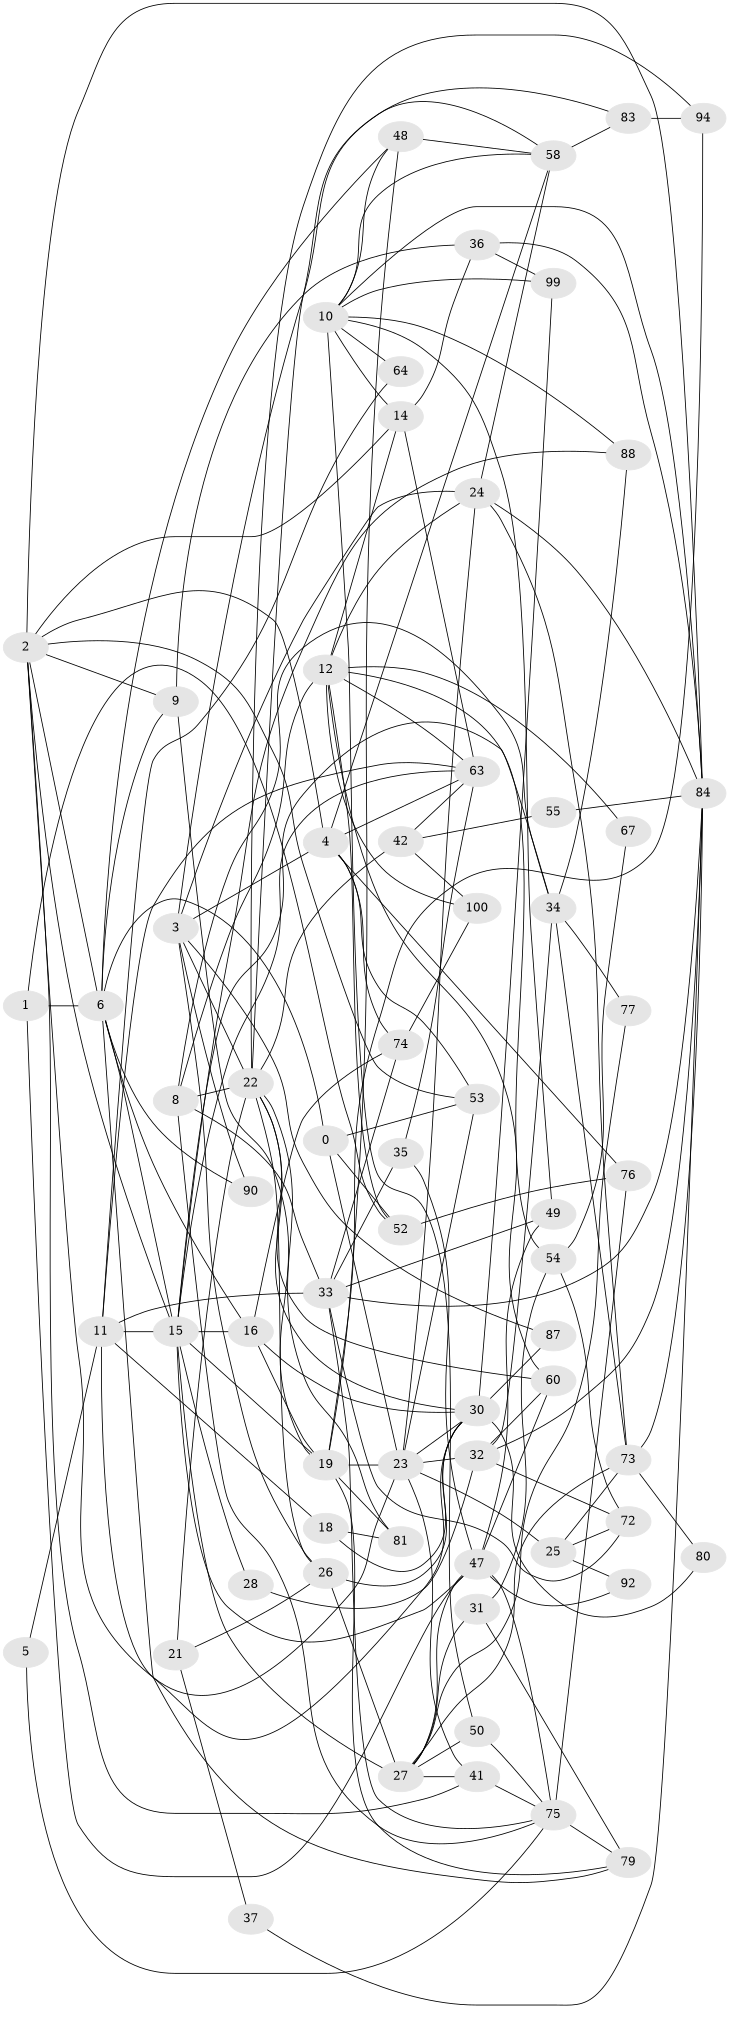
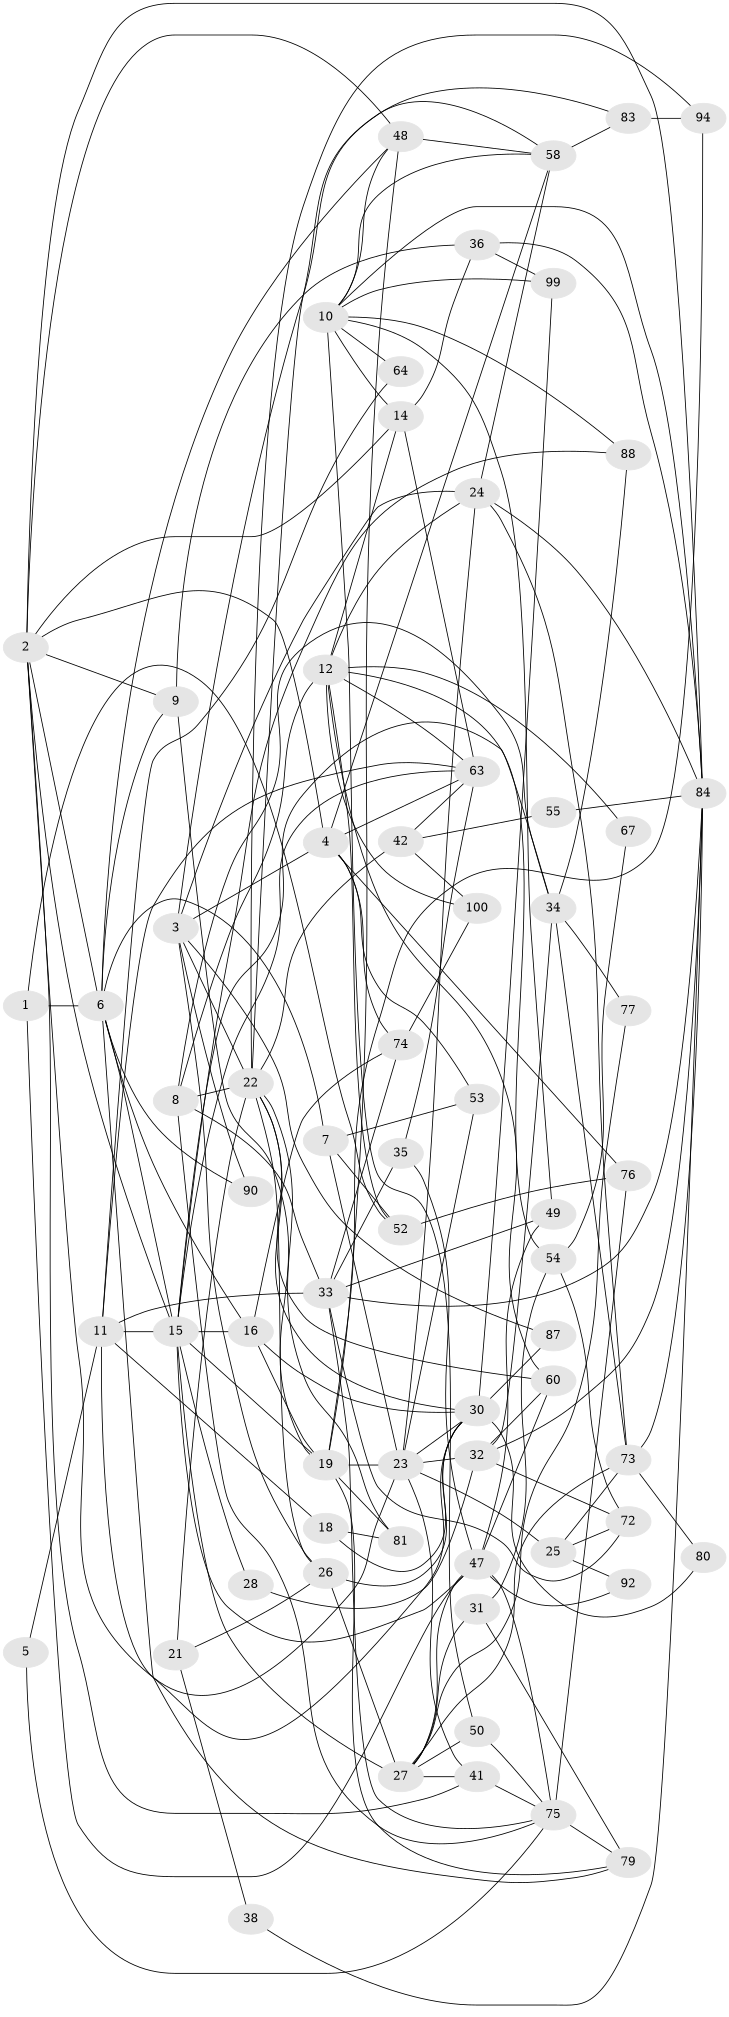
edge "2" -- "53": now "2" -- "48"
node "0": label "0" -> "7"
node "37": label "37" -> "38"
